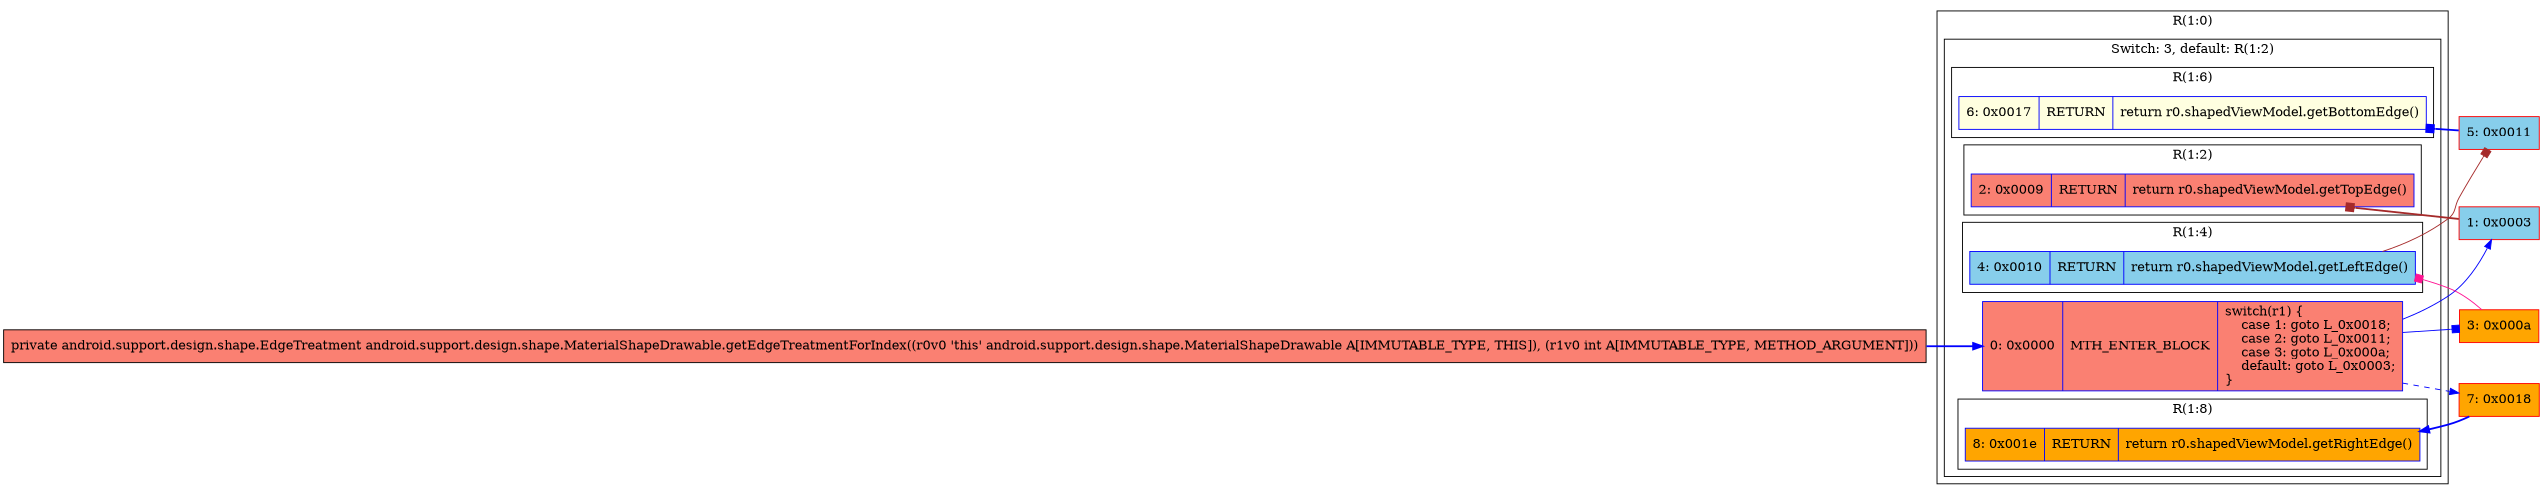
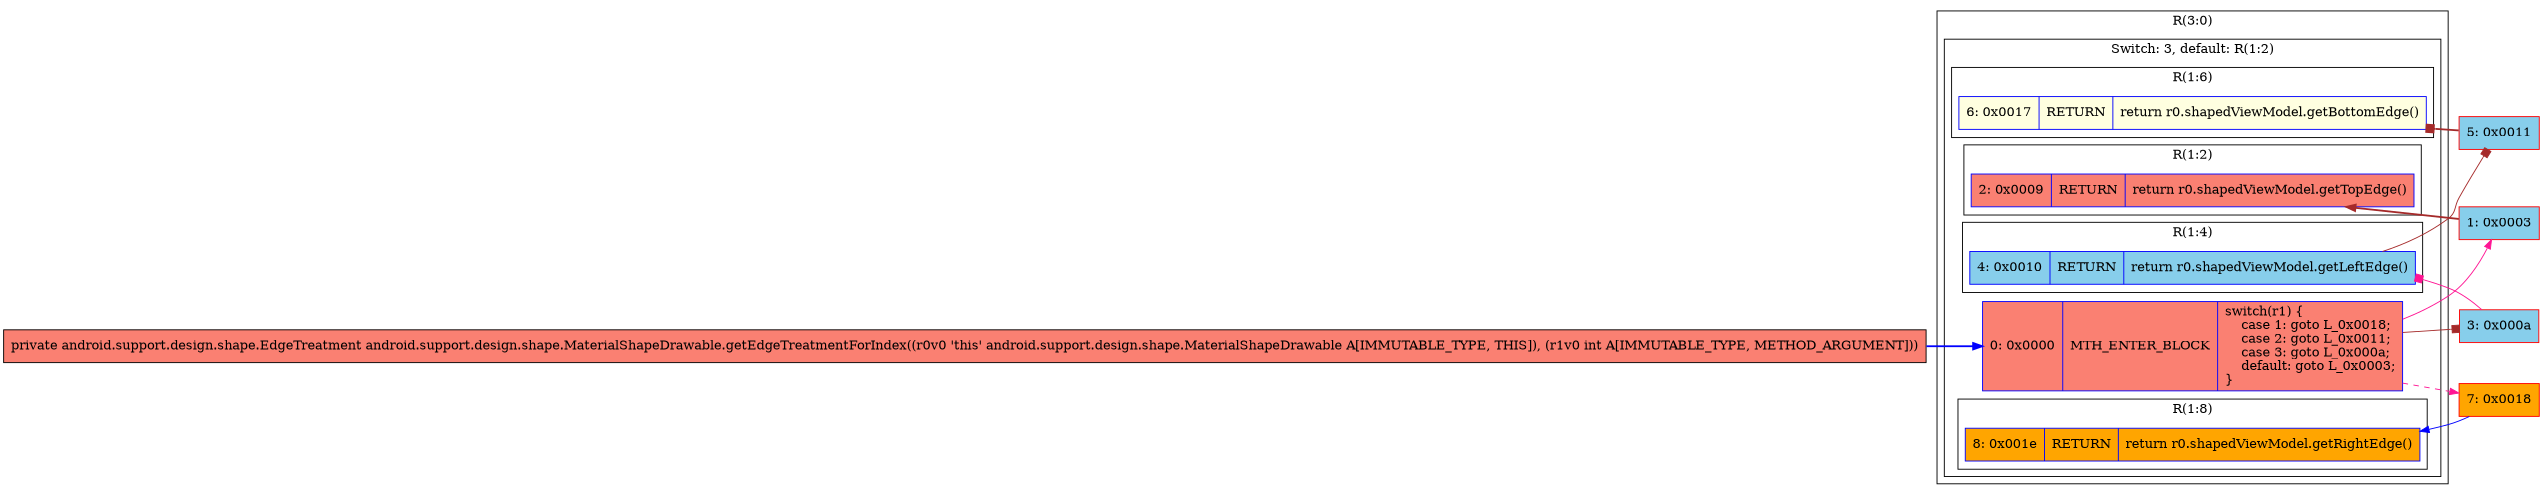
cluster "R(1:0)": label "R(1:0)" -> "R(3:0)"
edge "5: 0x0011" -> "6: 0x0017": color blue -> brown
edge "1: 0x0003" -> "2: 0x0009": arrowhead box -> normal
edge "0: 0x0000" -> "1: 0x0003": color blue -> deeppink
node "3: 0x000a": fillcolor orange -> skyblue
edge "0: 0x0000" -> "3: 0x000a": color blue -> brown
edge "0: 0x0000" -> "7: 0x0018": color blue -> deeppink
edge "7: 0x0018" -> "8: 0x001e": style bold -> solid
